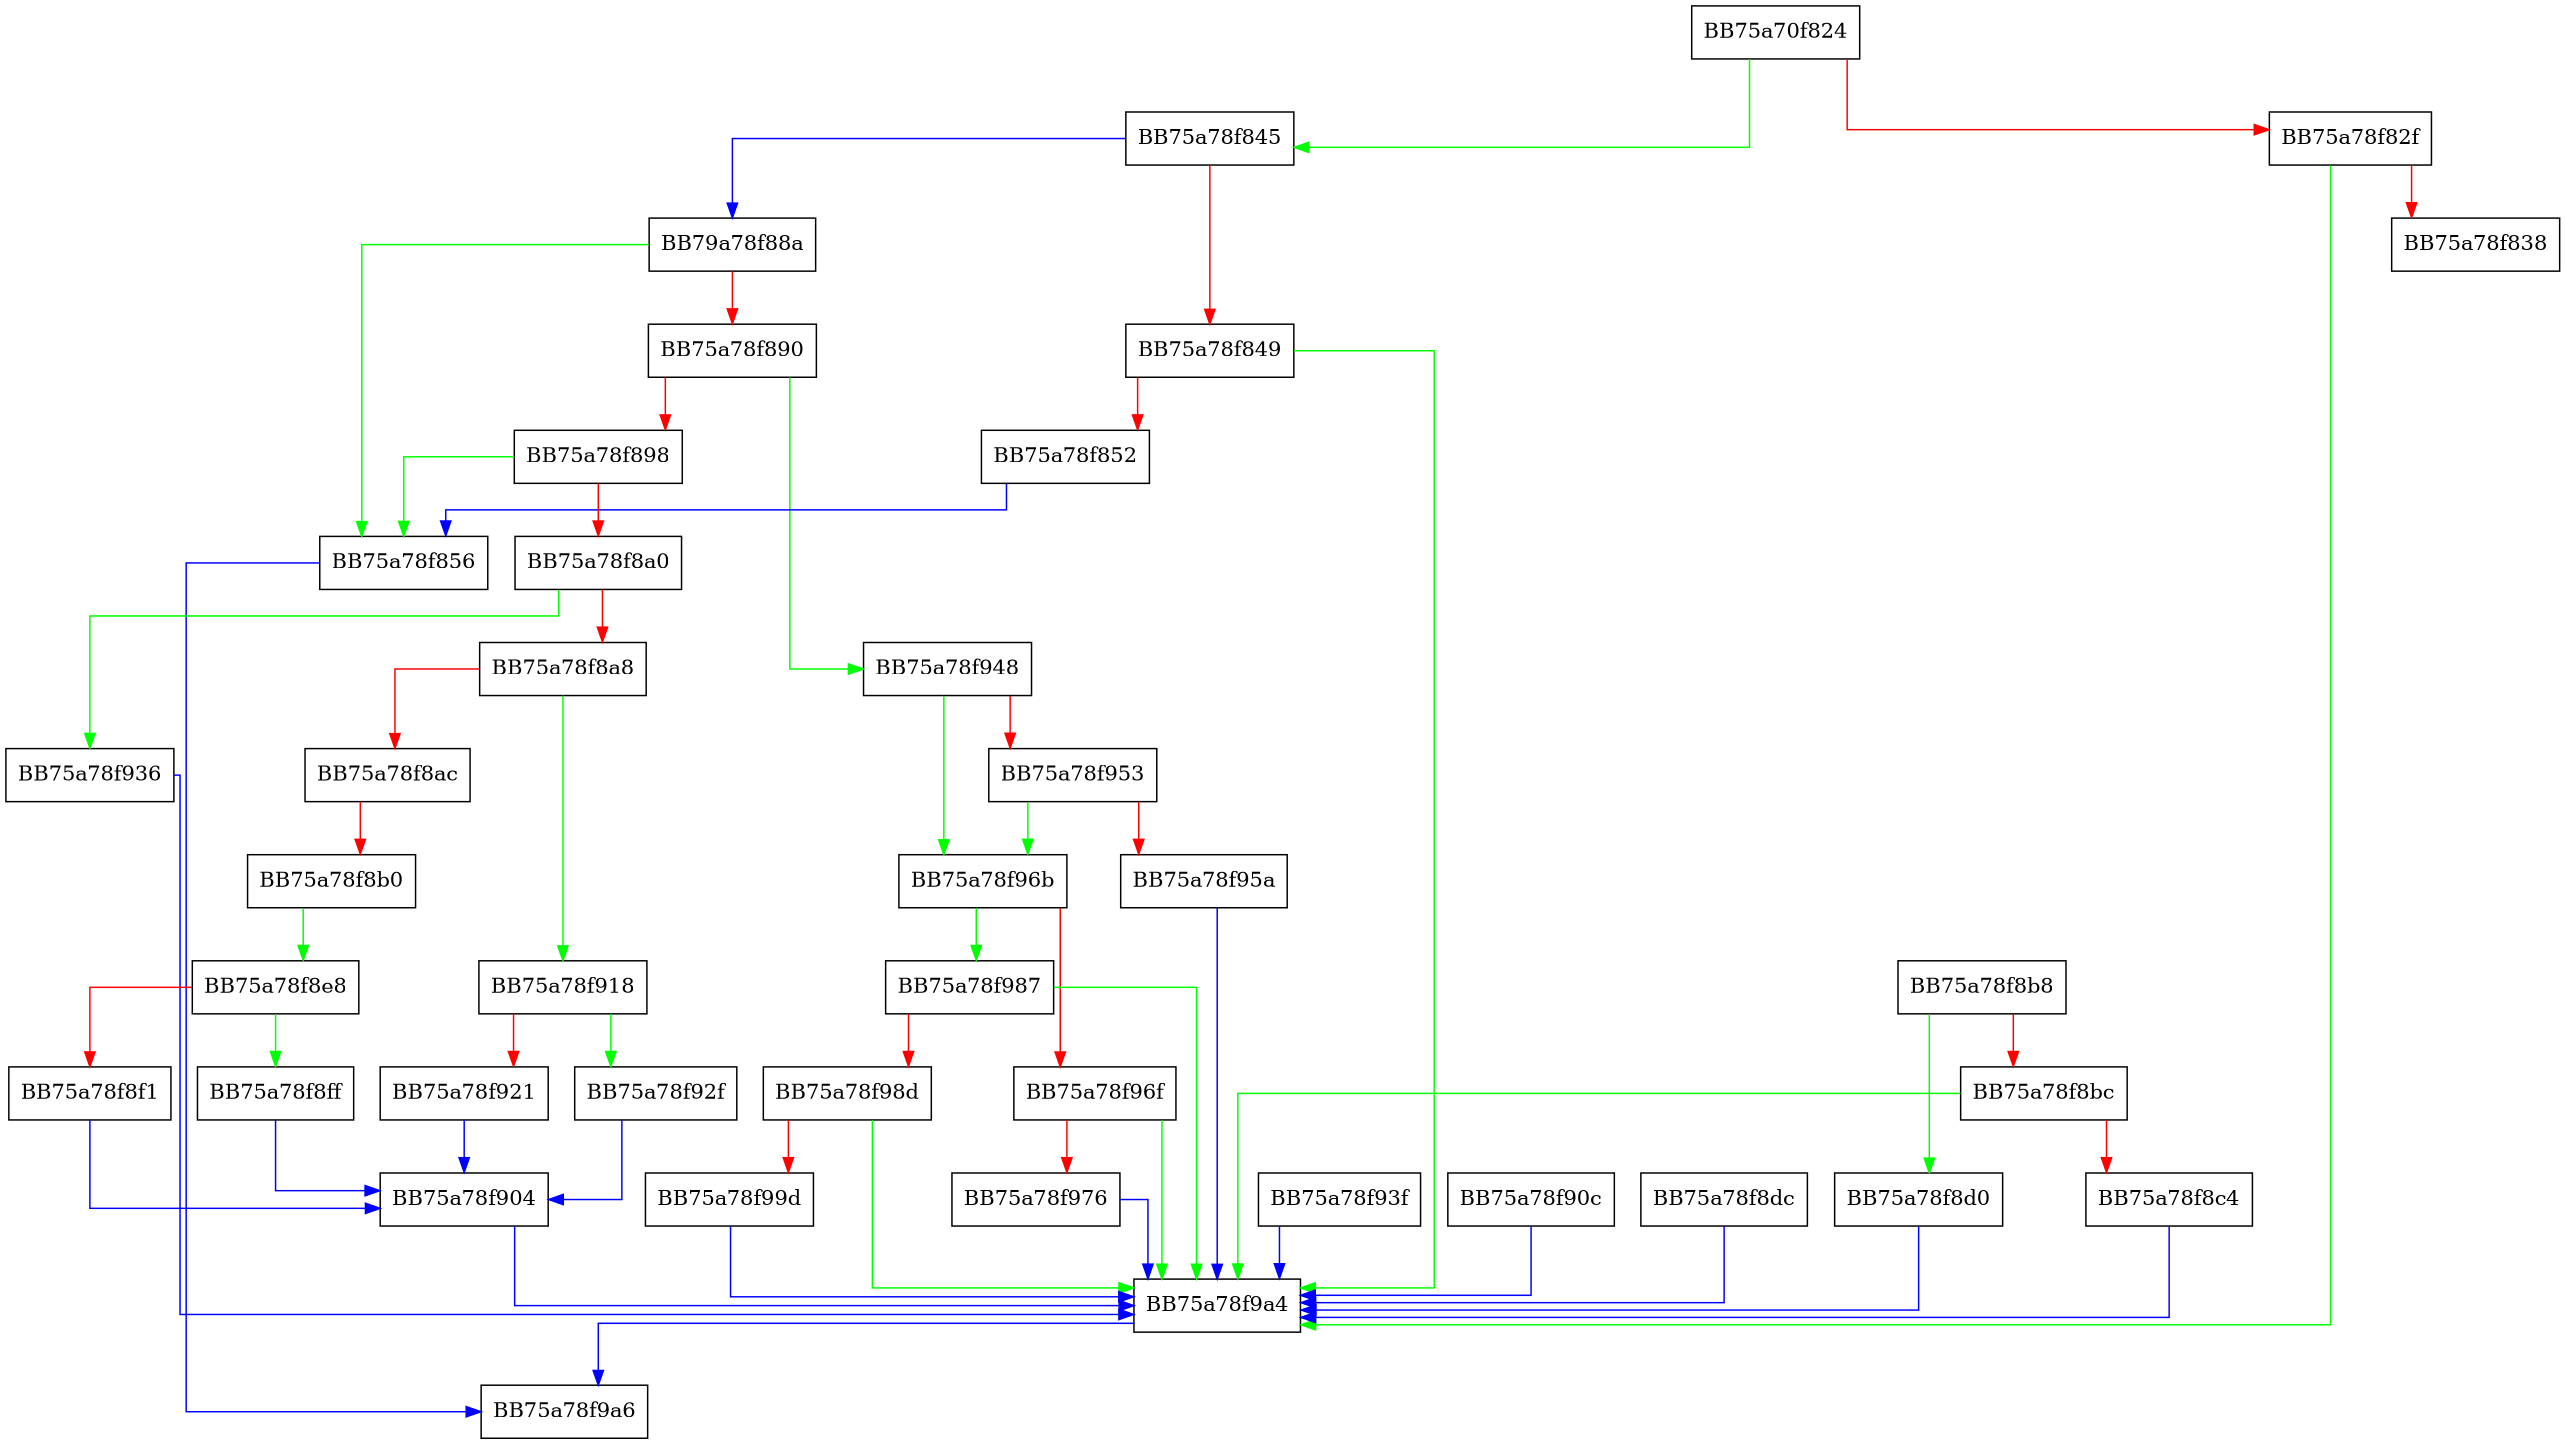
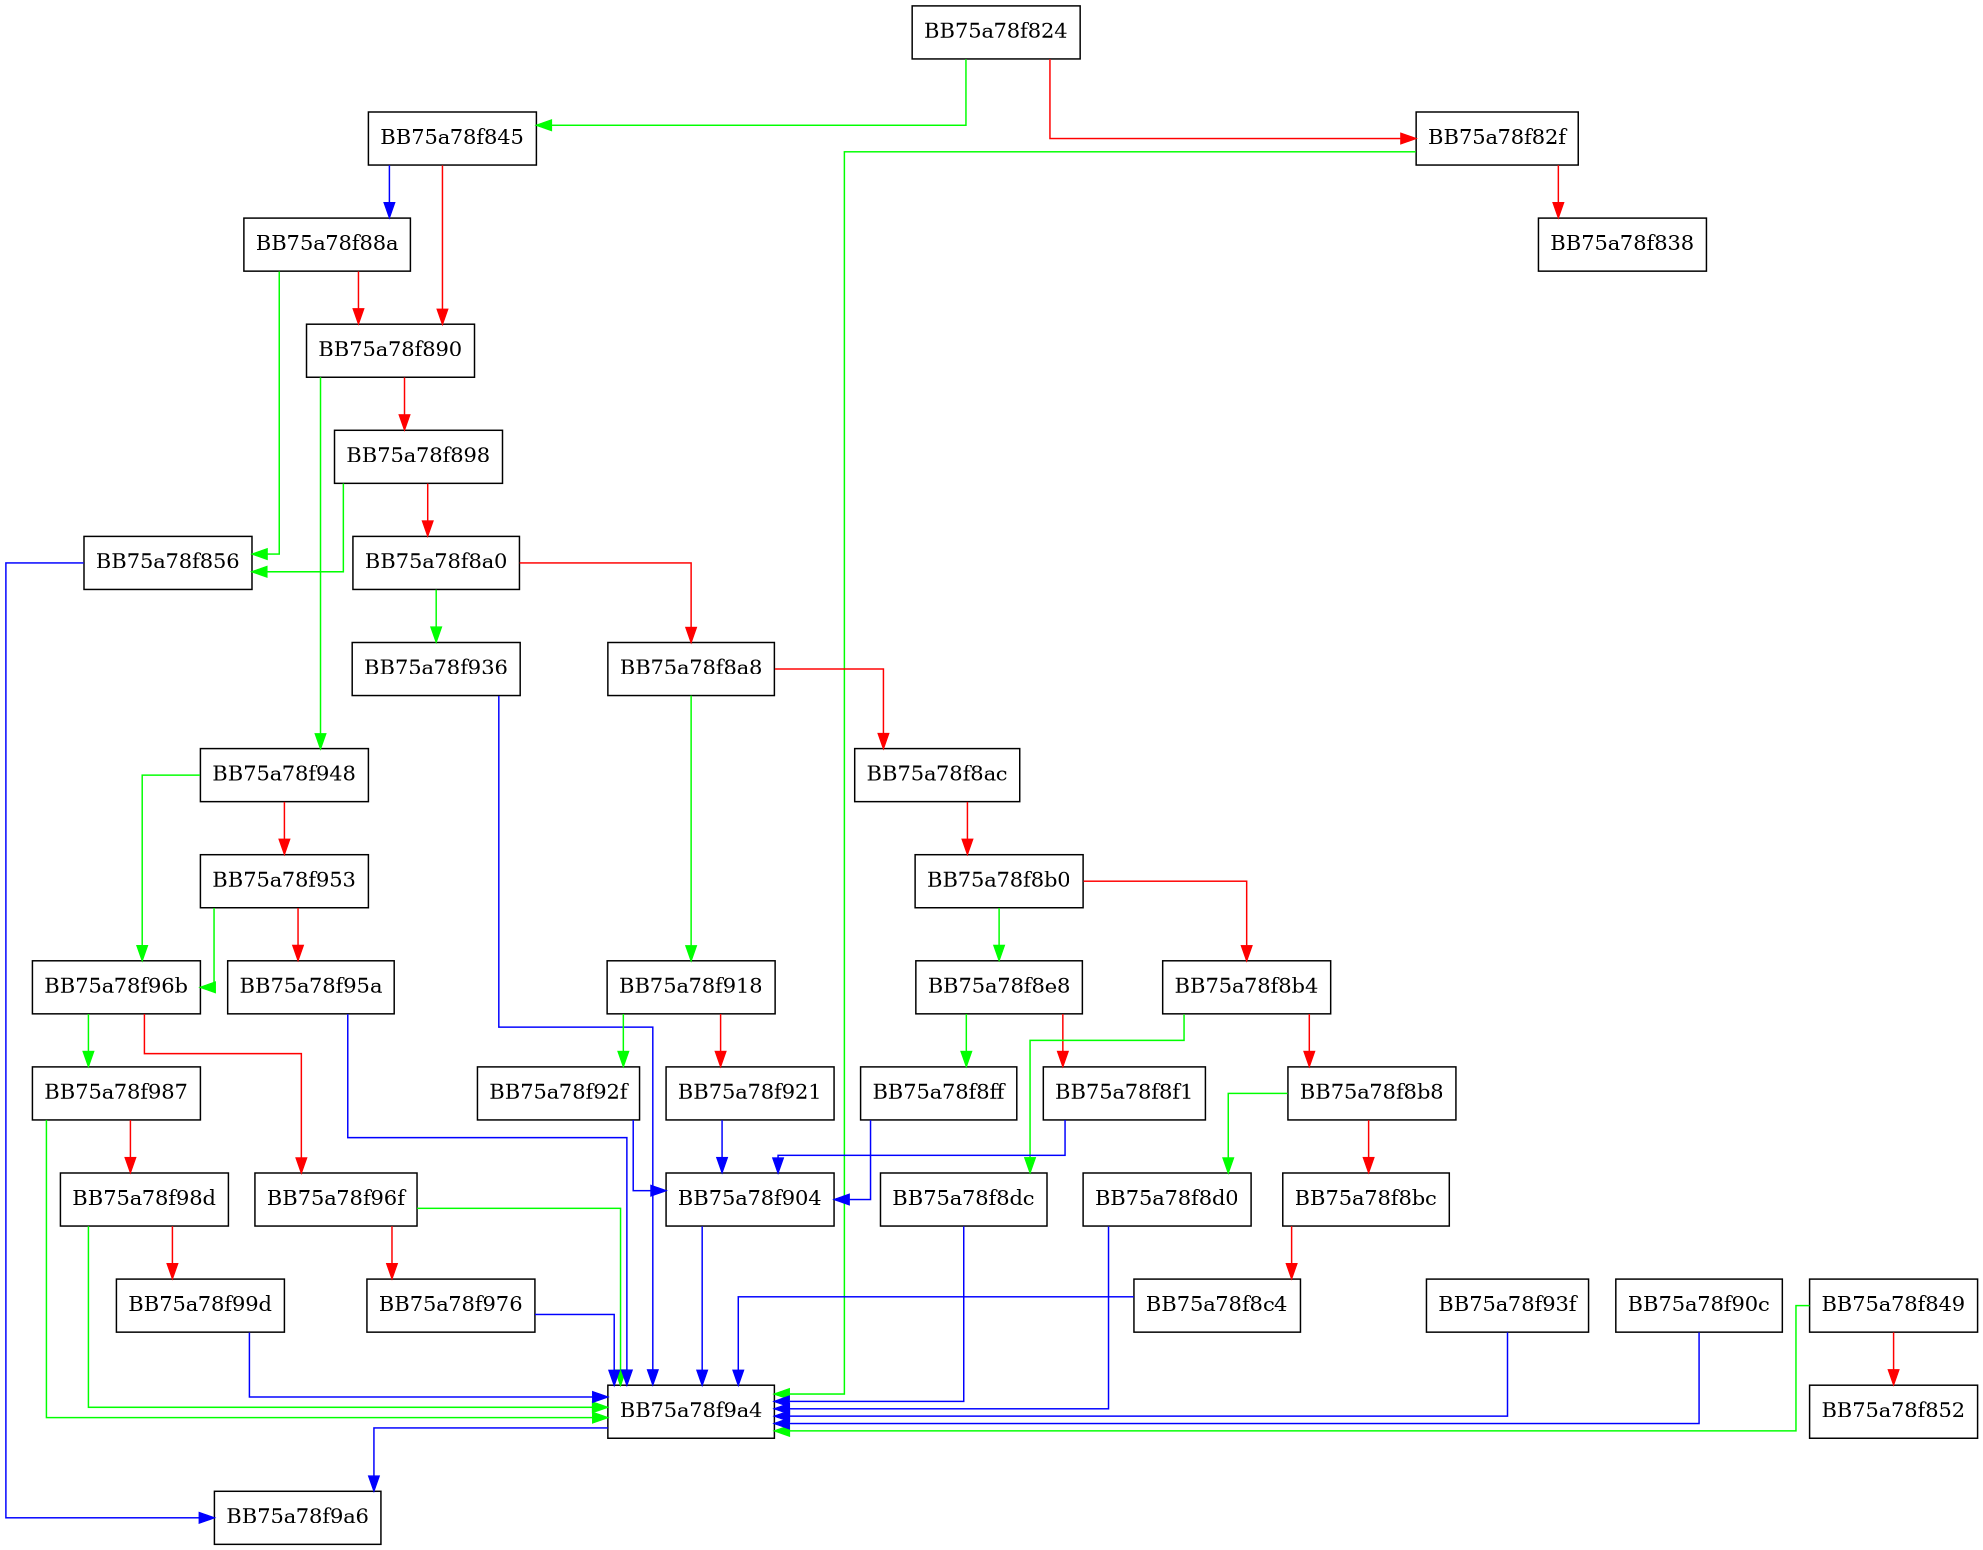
node "BB75a70f824": label "BB75a70f824" -> "BB75a78f824"
edge "BB75a78f845" -> "BB75a78f849": now "BB75a78f845" -> "BB75a78f890"
node "BB79a78f88a": label "BB79a78f88a" -> "BB75a78f88a"
edge "BB75a78f852" -> "BB75a78f856": removed
node "BB75a78f8b4": added
edge "BB75a78f8bc" -> "BB75a78f9a4": removed
